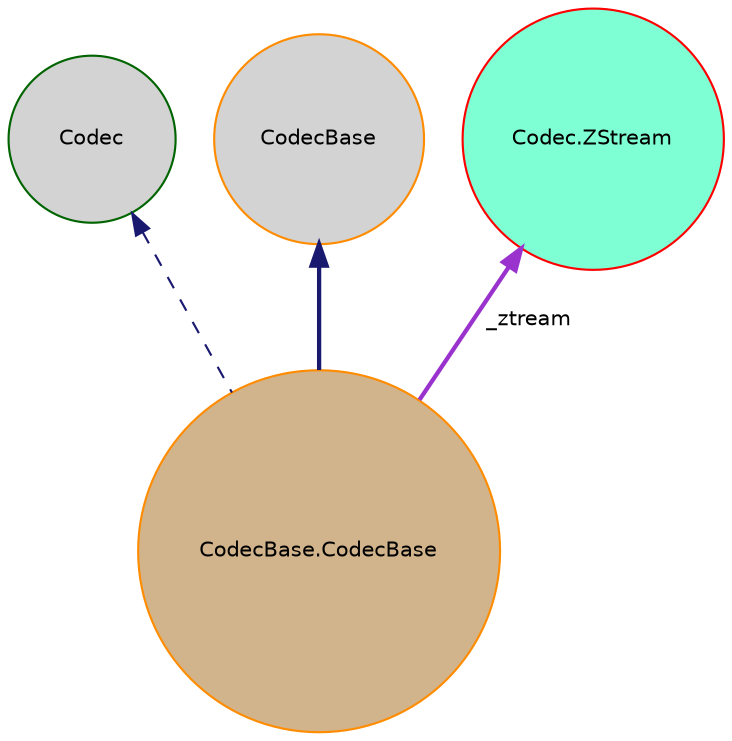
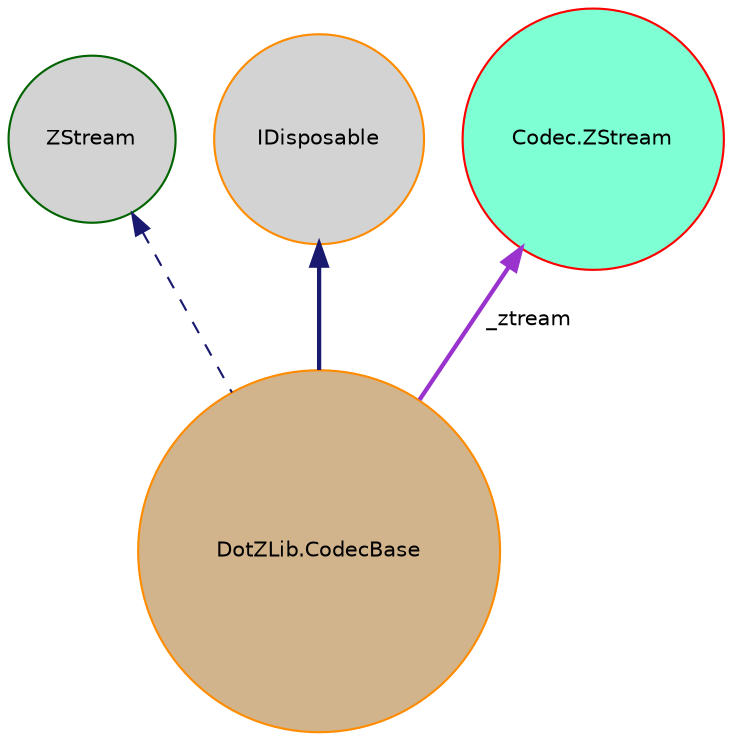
node "Codec": label "Codec" -> "ZStream"
node "CodecBase": label "CodecBase" -> "IDisposable"
node "CodecBase.CodecBase": label "CodecBase.CodecBase" -> "DotZLib.CodecBase"
